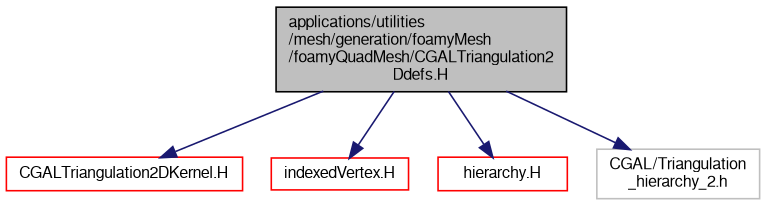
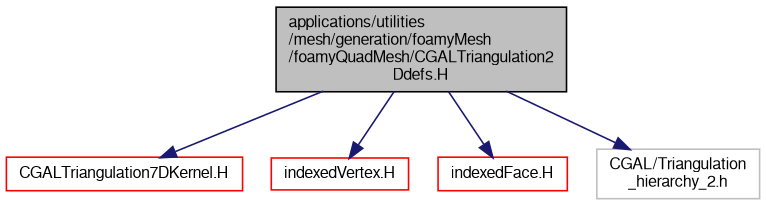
node "CGALTriangulation2DKernel.H": label "CGALTriangulation2DKernel.H" -> "CGALTriangulation7DKernel.H"
node "hierarchy.H": label "hierarchy.H" -> "indexedFace.H"
